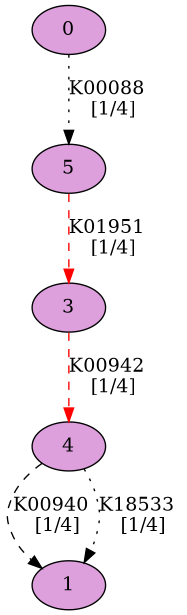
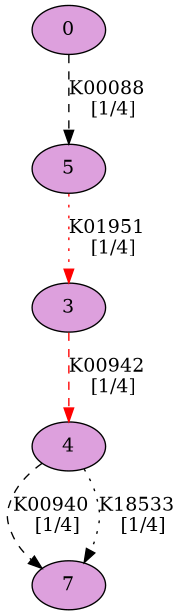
edge "0" -> "5": style dotted -> dashed
edge "5" -> "3": style dashed -> dotted
node "1": label "1" -> "7"
